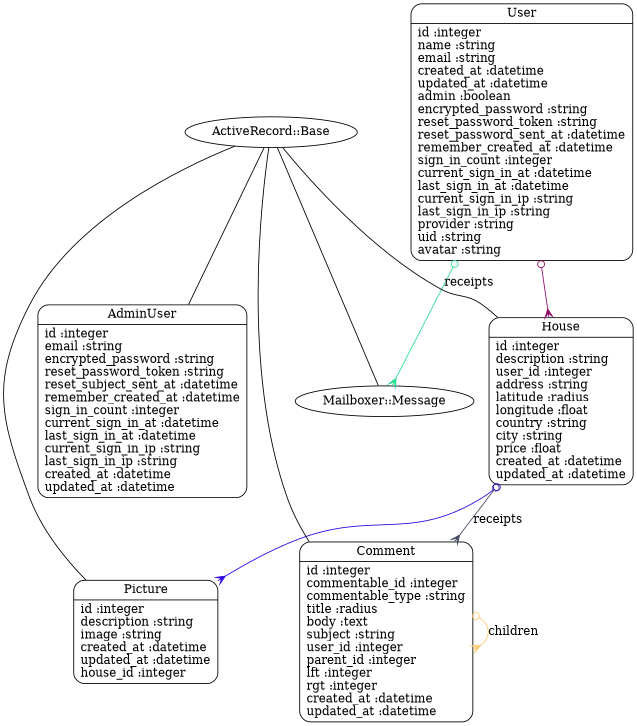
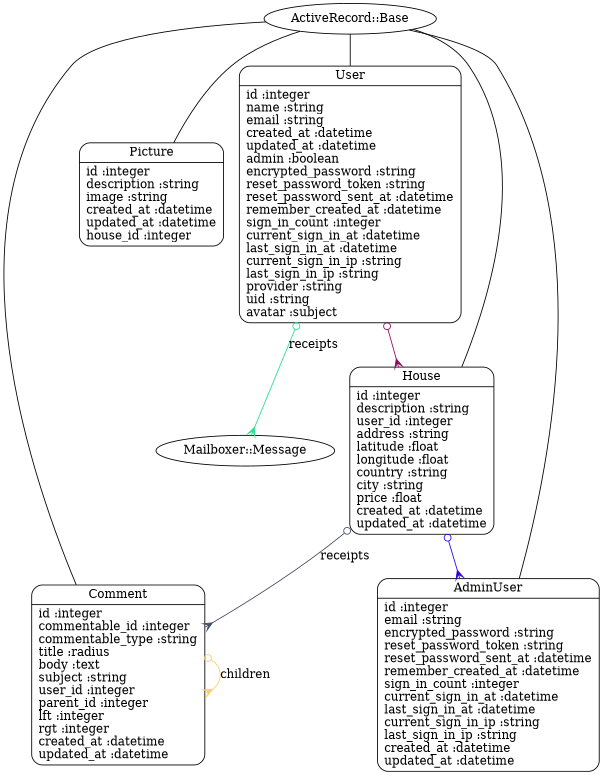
node "User": text "avatar :string" -> "avatar :subject"
edge "ActiveRecord::Base" -- "Mailboxer::Message": now "ActiveRecord::Base" -- "User"
node "AdminUser": text "reset_subject_sent_at :datetime" -> "reset_password_sent_at :datetime"
node "House": text "latitude :radius" -> "latitude :float"
edge "House" -- "Picture": now "House" -- "AdminUser"
